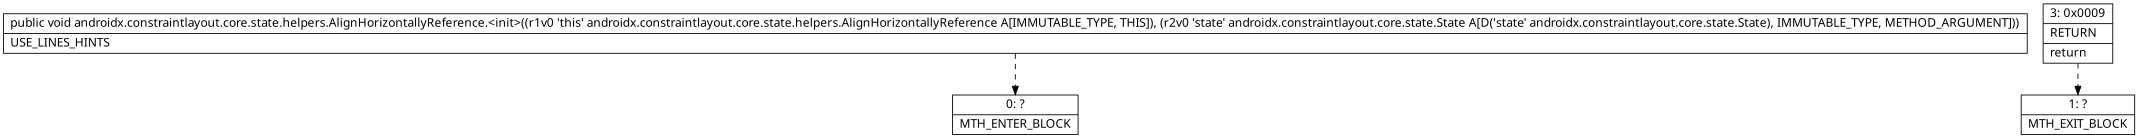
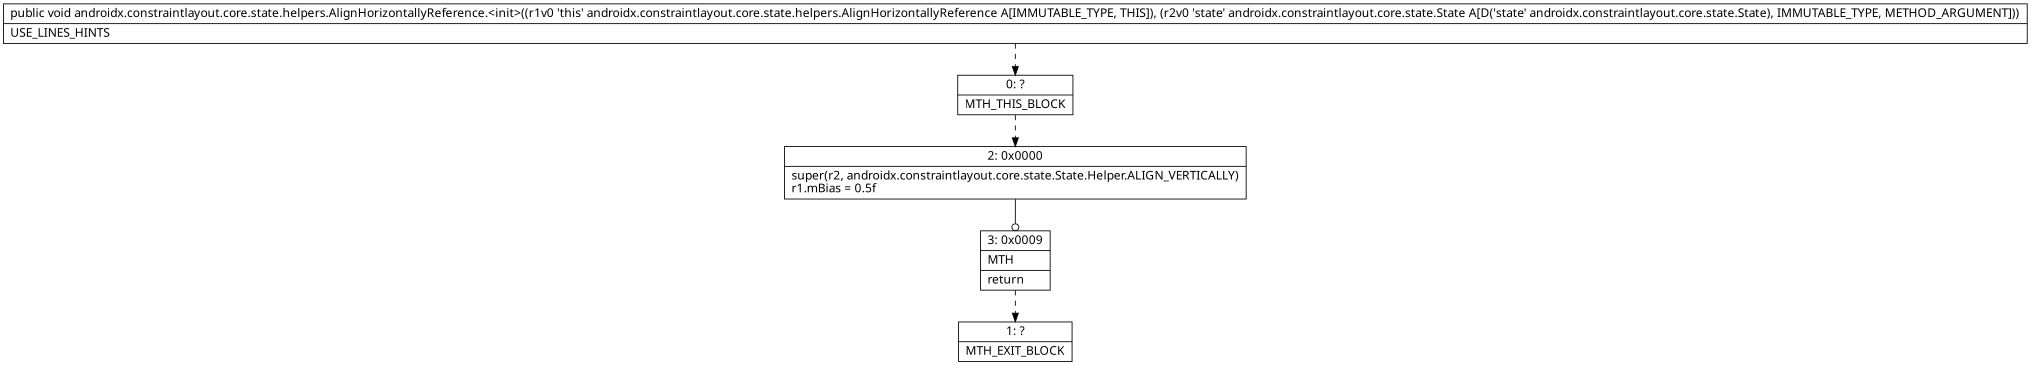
node "3: 0x0009": text "RETURN" -> "MTH"
node "0: ?": text "MTH_ENTER_BLOCK" -> "MTH_THIS_BLOCK"
node "2: 0x0000": added
